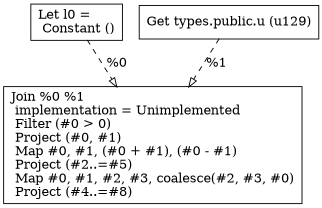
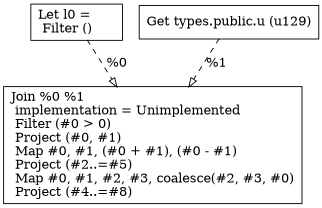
node "Let l0 = Constant ()": label "Let l0 = Constant ()" -> "Let l0 = Filter ()"
